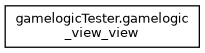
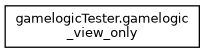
node "gamelogicTester.gamelogic _view_view": label "gamelogicTester.gamelogic _view_view" -> "gamelogicTester.gamelogic _view_only"
